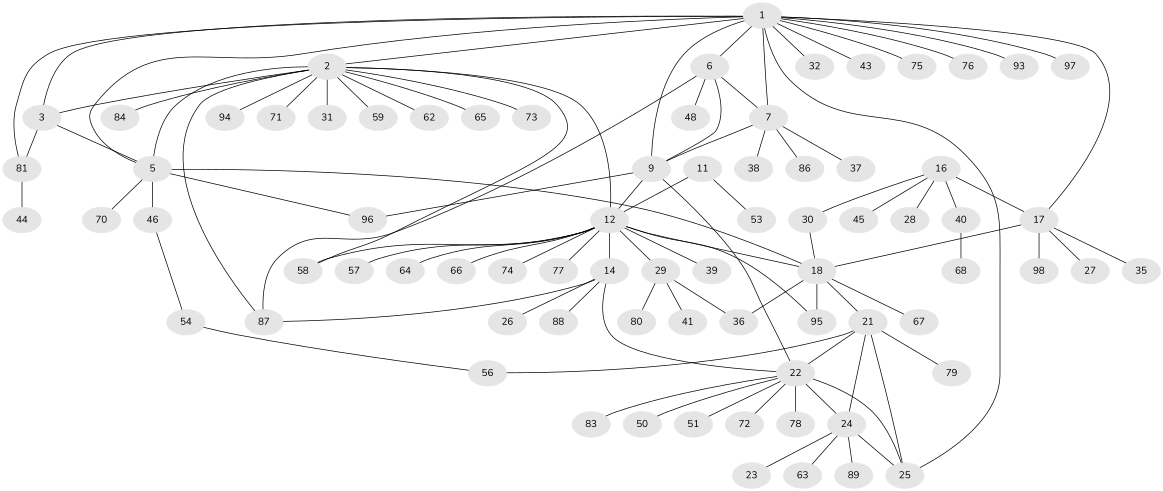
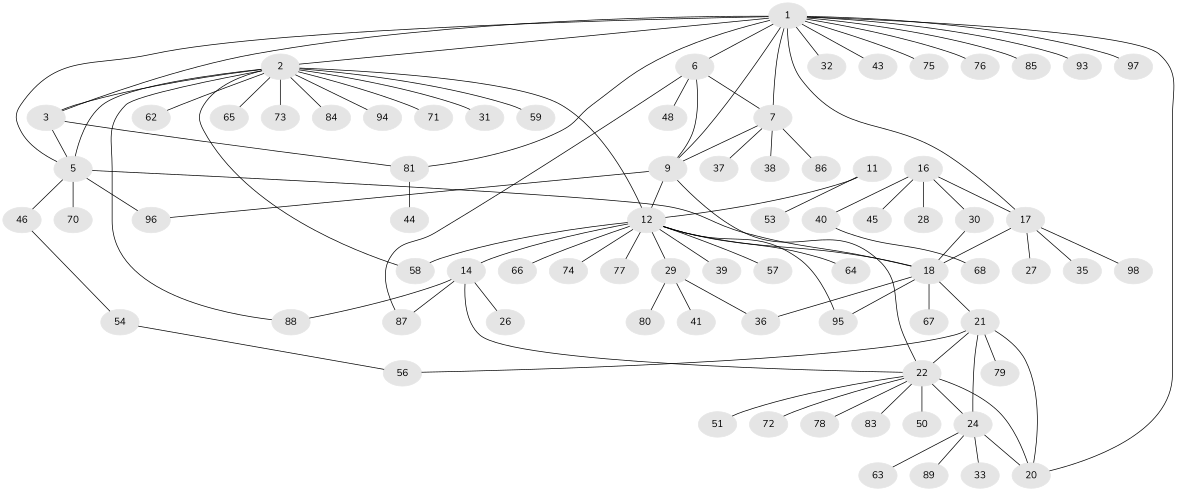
node "85": added
edge "2" -- "87": now "2" -- "88"
node "23": label "23" -> "33"
node "25": label "25" -> "20"
